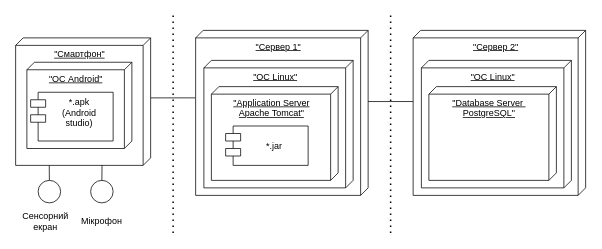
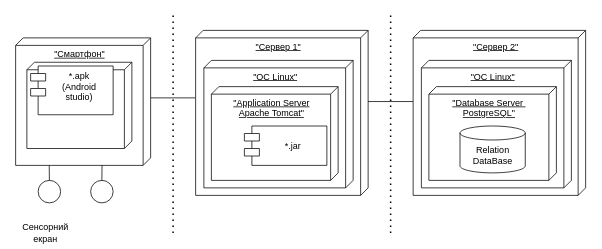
node "*.apk (Android studio)": moved (72, 117) -> (72, 90)
node "*.jar": moved (267, 146) -> (285, 146)
node "Relation DataBase": added
node "Сенсорний екран": moved (45, 222) -> (45, 233)
node "Мікрофон": removed
